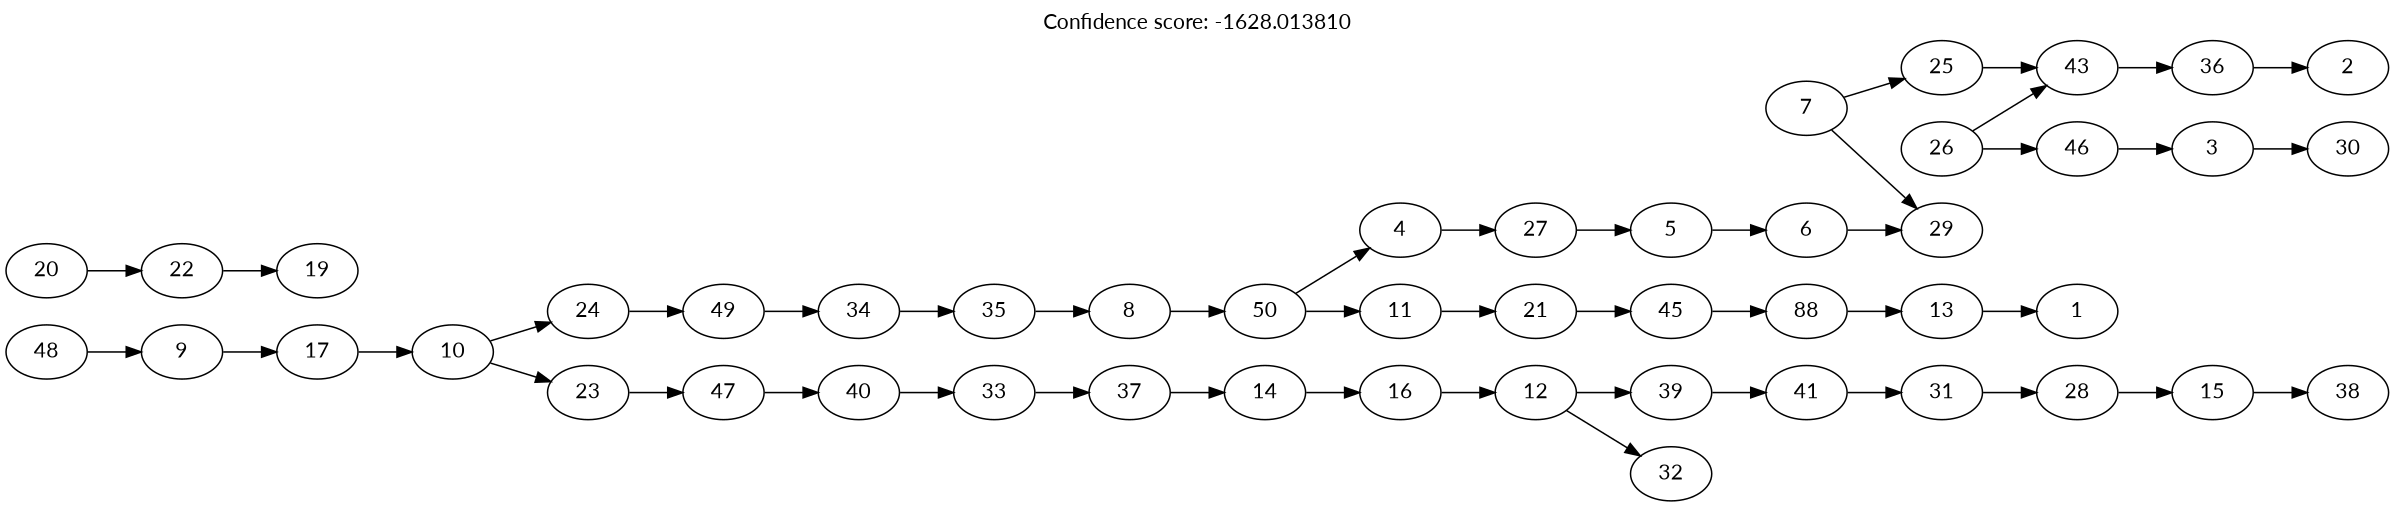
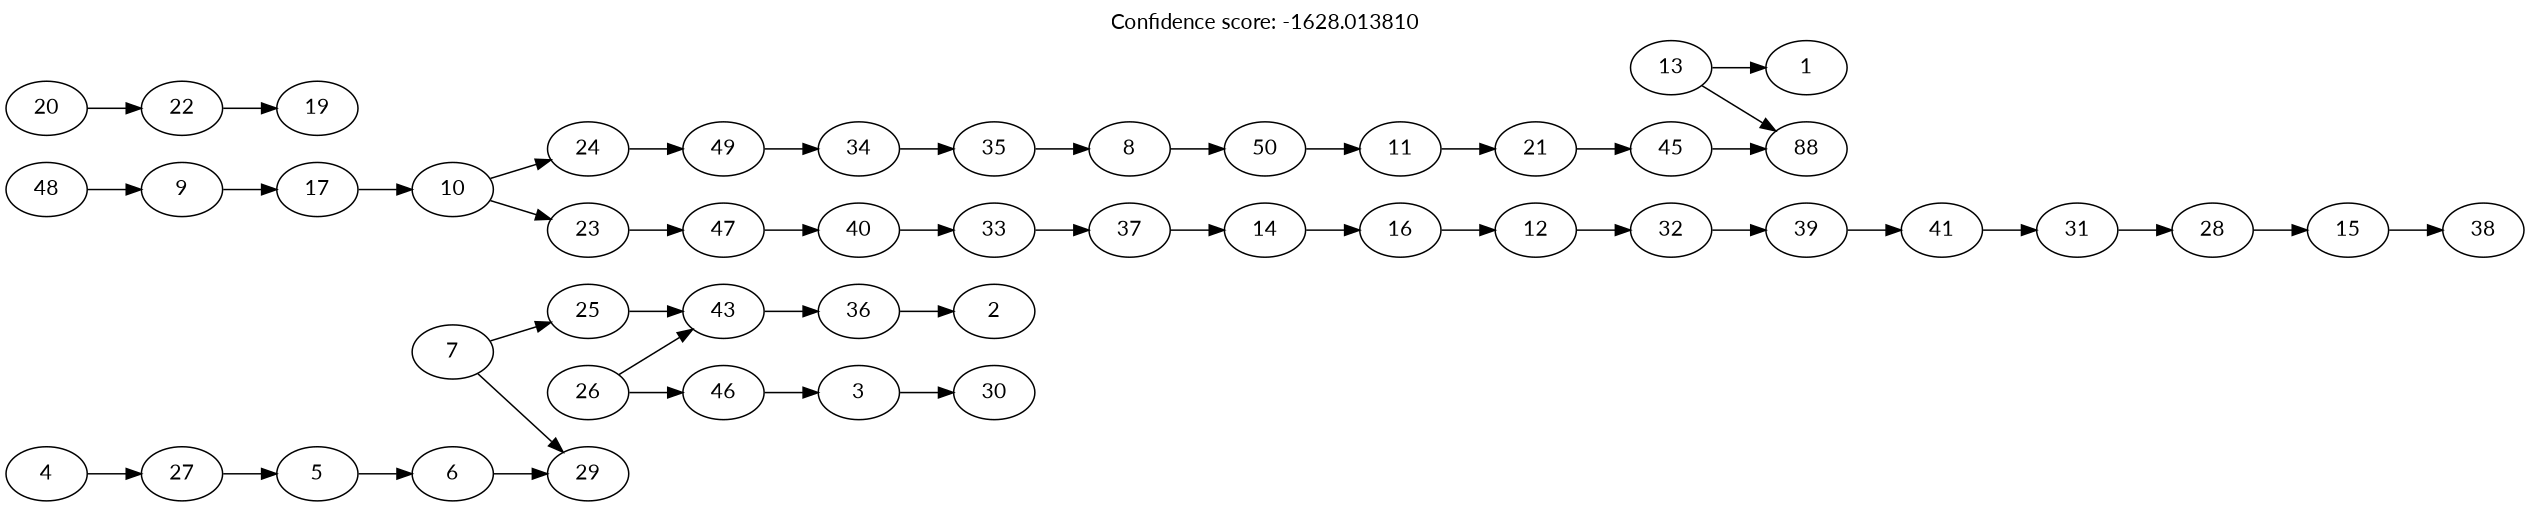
edge "50" -> "4": removed
edge "88" -> "13": reversed
edge "12" -> "39": now "32" -> "39"
